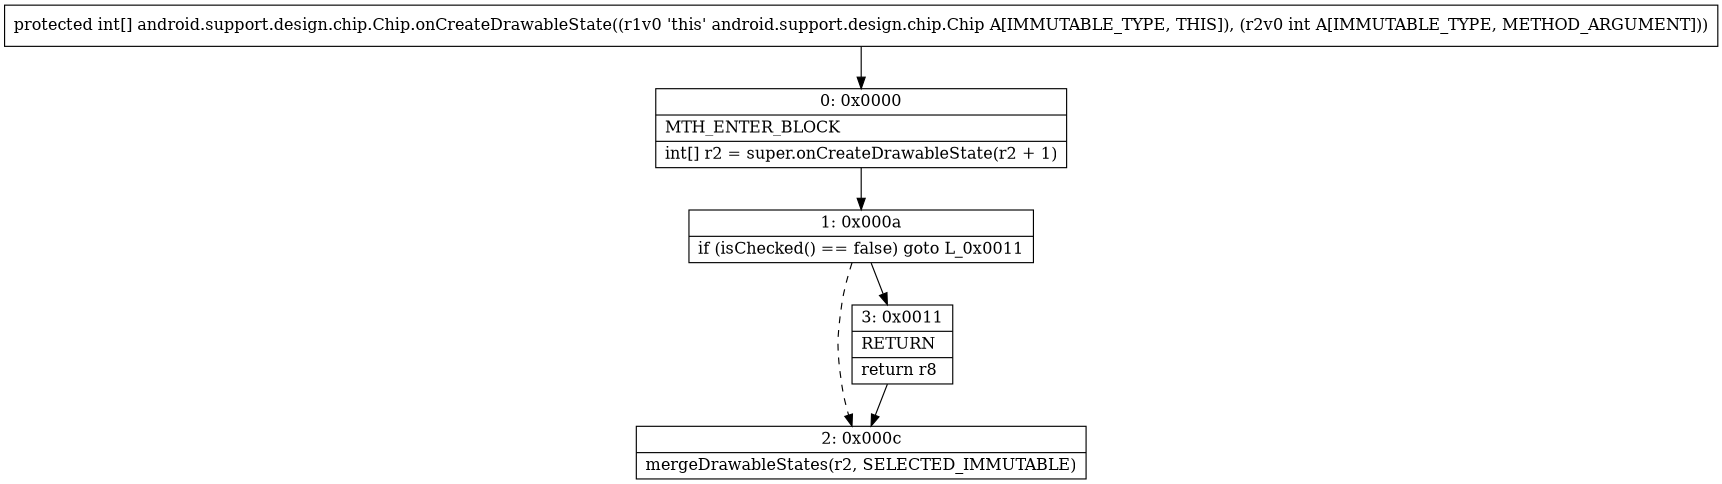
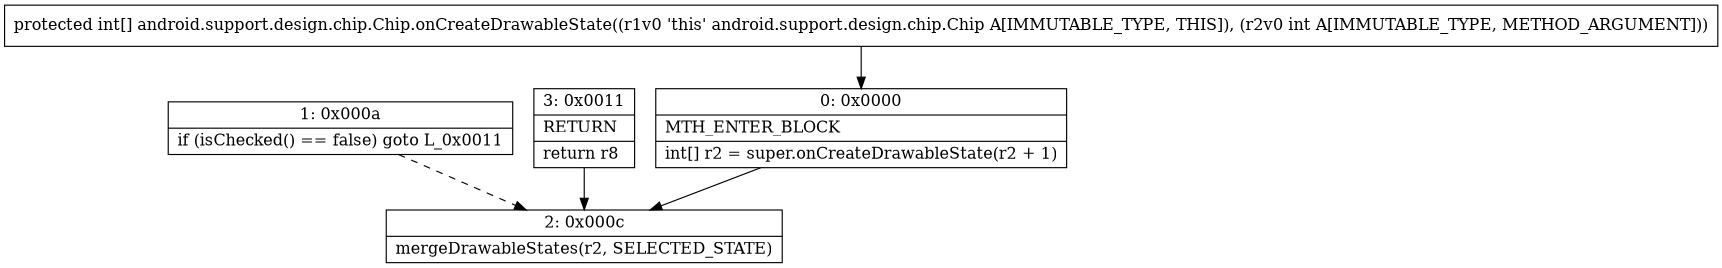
edge "0: 0x0000" -> "1: 0x000a": now "0: 0x0000" -> "2: 0x000c"
edge "1: 0x000a" -> "3: 0x0011": removed
node "2: 0x000c": text "mergeDrawableStates(r2, SELECTED_IMMUTABLE)" -> "mergeDrawableStates(r2, SELECTED_STATE)"
